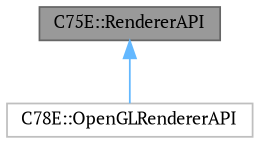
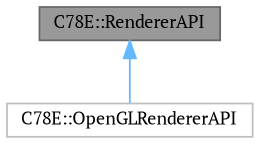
node "C75E::RendererAPI": label "C75E::RendererAPI" -> "C78E::RendererAPI"
